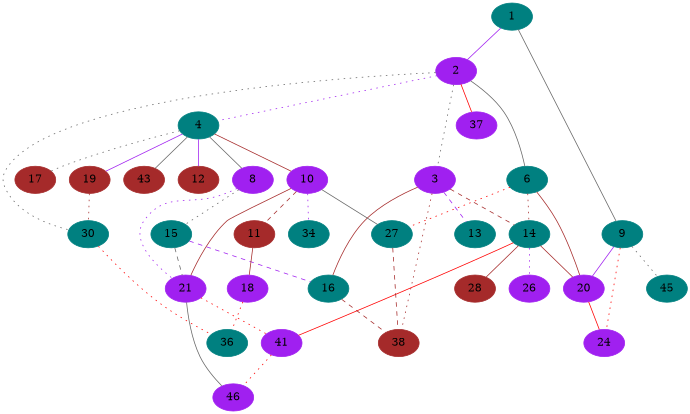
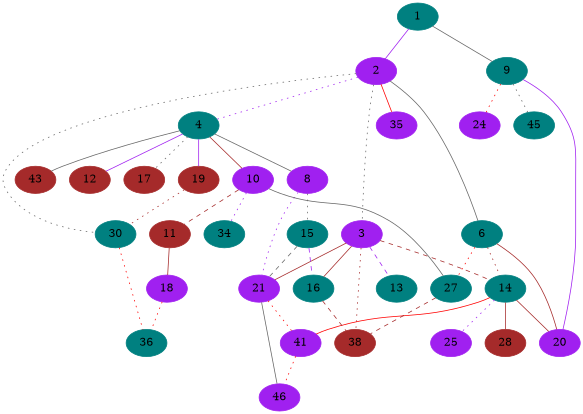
node "37": label "37" -> "35"
edge "10" -- "21": now "3" -- "21"
node "26": label "26" -> "25"
edge "20" -- "24": removed
